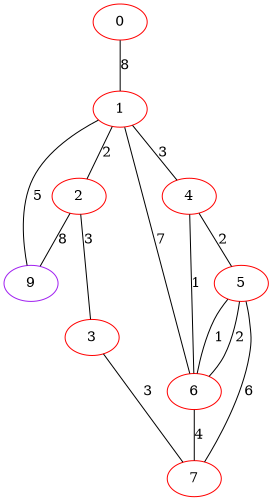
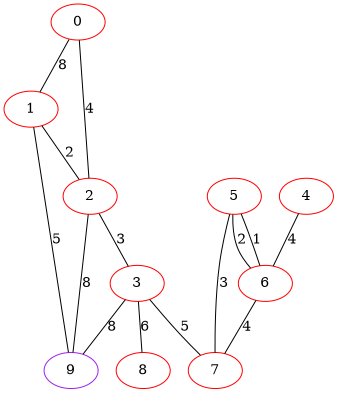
edge "0" -- "2": added, label "4"
edge "1" -- "4": removed, label "3"
edge "4" -- "5": removed, label "2"
edge "1" -- "6": removed, label "7"
edge "4" -- "6": label "1" -> "4"
edge "3" -- "9": added, label "8"
node "8": added
edge "3" -- "7": label "3" -> "5"
edge "5" -- "7": label "6" -> "3"
